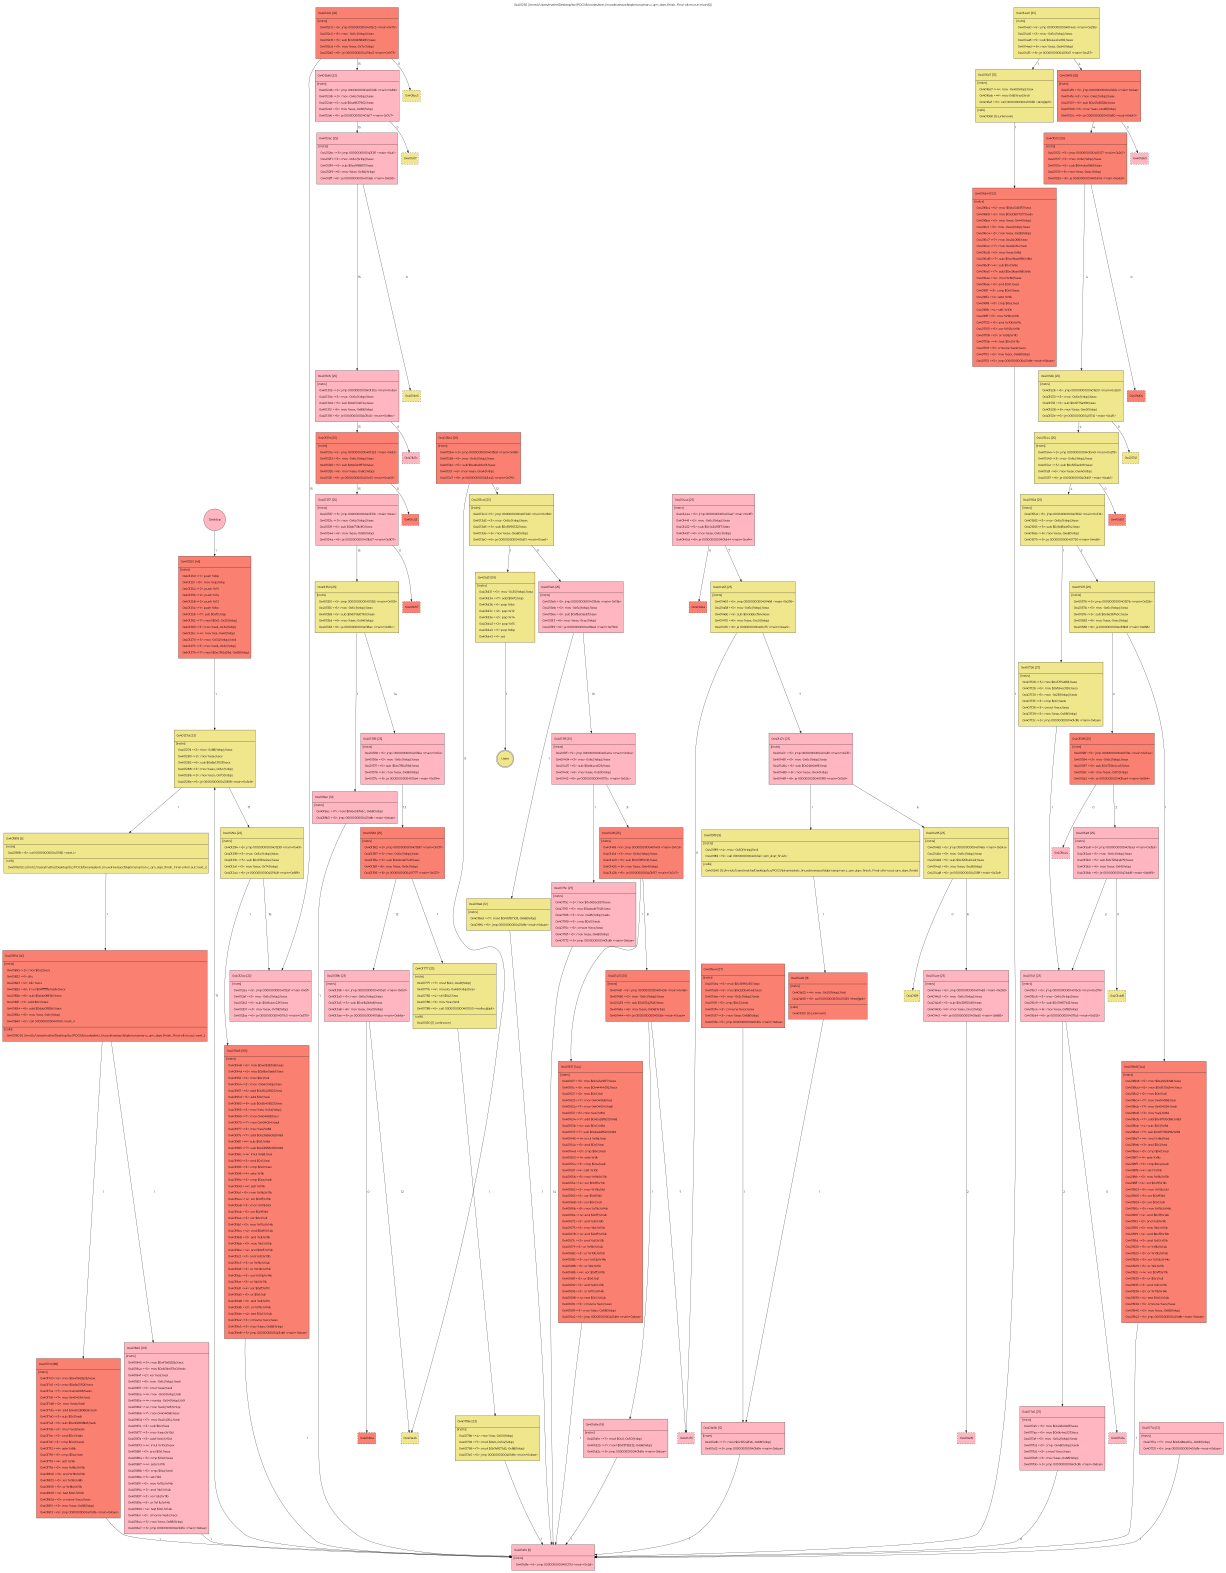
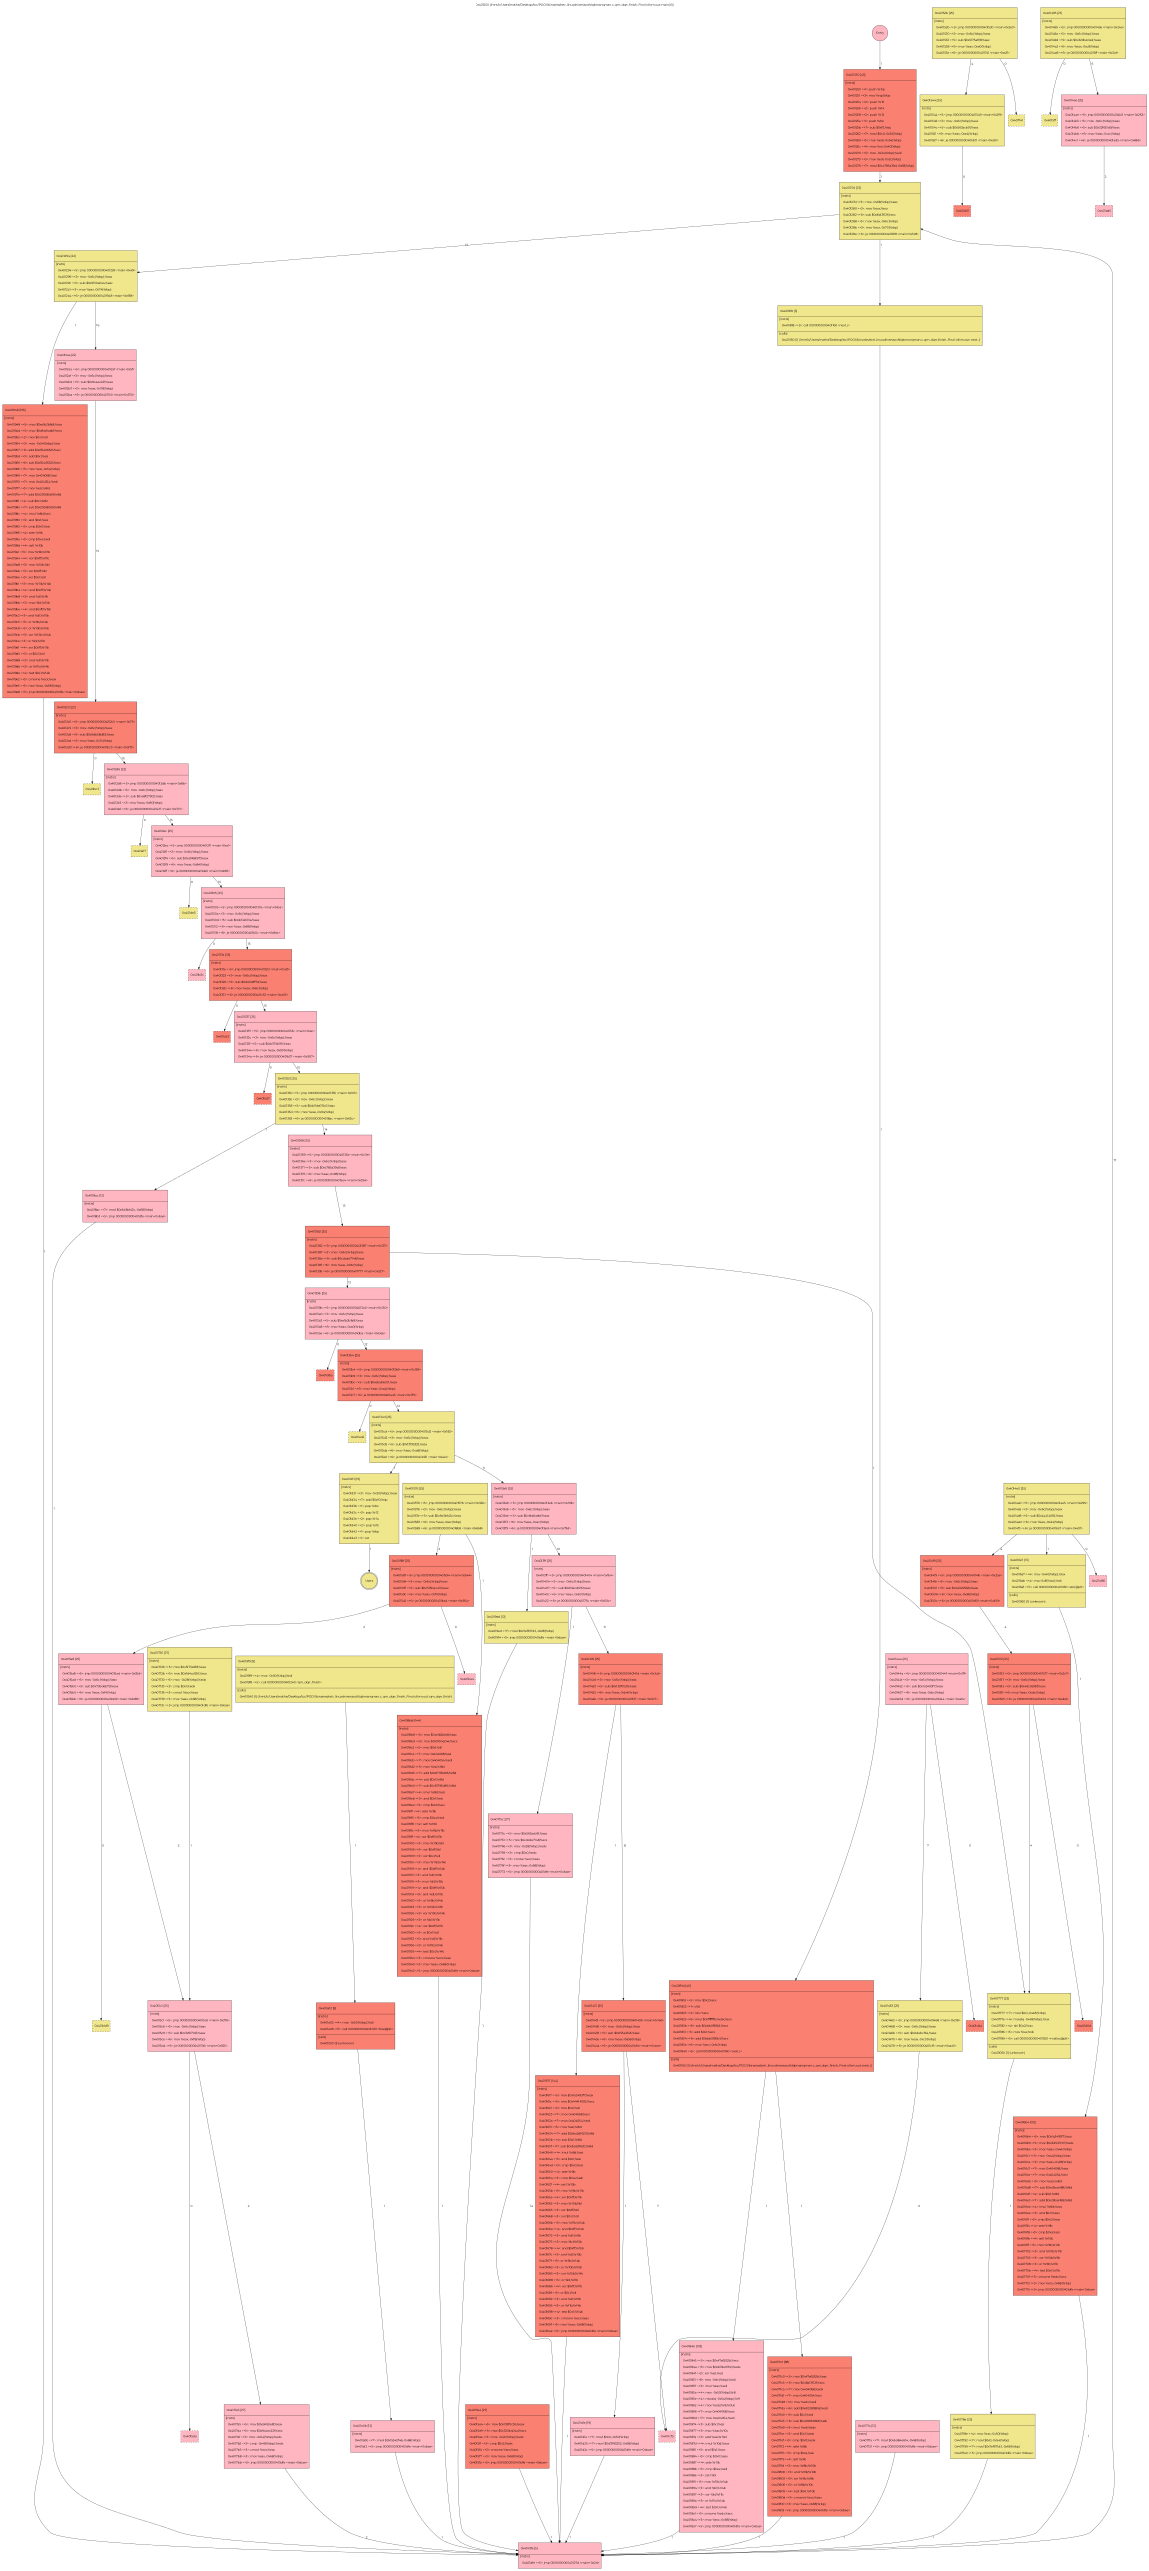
edge "0x4014f9 [25]" -> "0x401d60": now "0x4014e0 [25]" -> "0x401d60"
edge "0x401512 [25]" -> "0x40152b [25]": now "0x401512 [25]" -> "0x401777 [23]"
edge "0x4012c0 [22]" -> "0x4012aa [22]": reversed
node "Desktop": label "Desktop" -> "Entry"
node "0x40155d [25]": removed
node "0x40147c [25]": removed
edge "0x4015e4 [27]" -> "0x401a0b [12]": now "0x4015e4 [27]" -> "0x401dfe [5]"
edge "0x40139b [25]" -> "0x401a45": now "0x40139b [25]" -> "0x4013b4 [25]"
